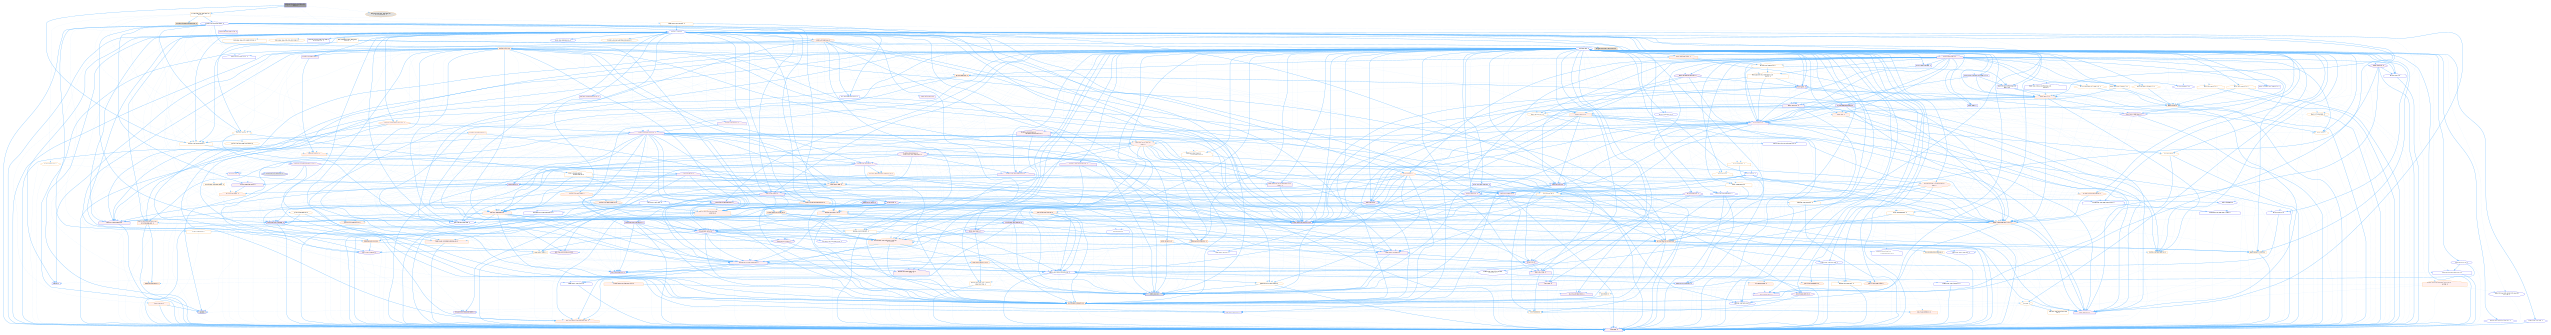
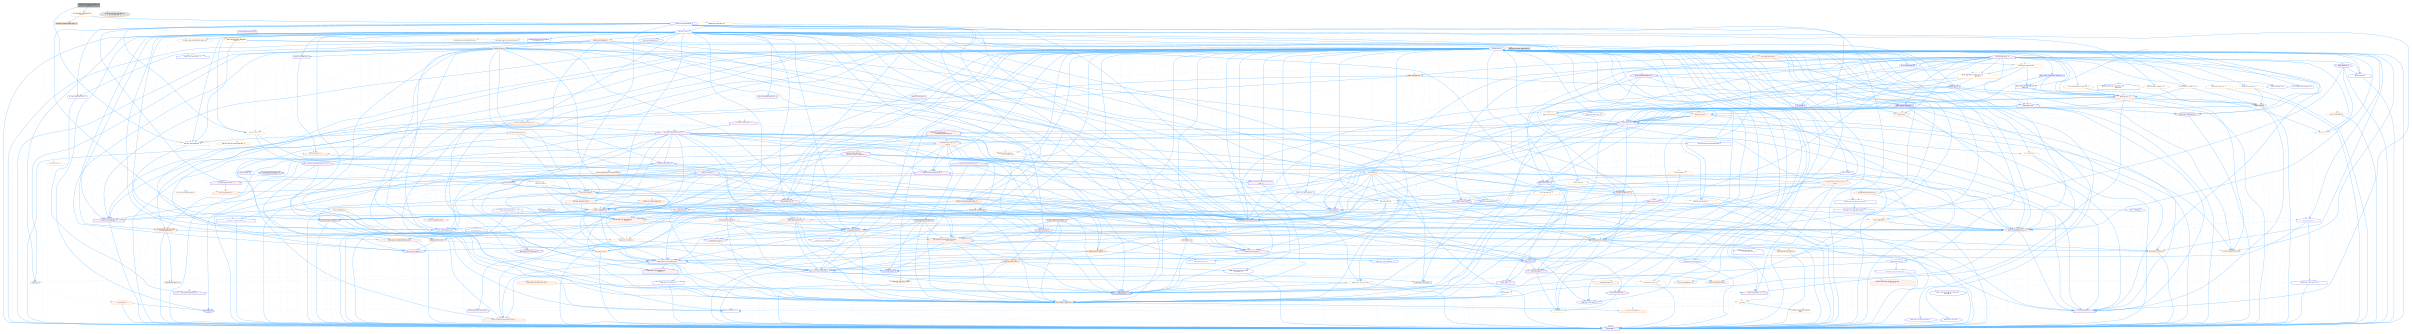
edge "Math/Interval.h" -> "Templates/IsArithmetic.h": added
